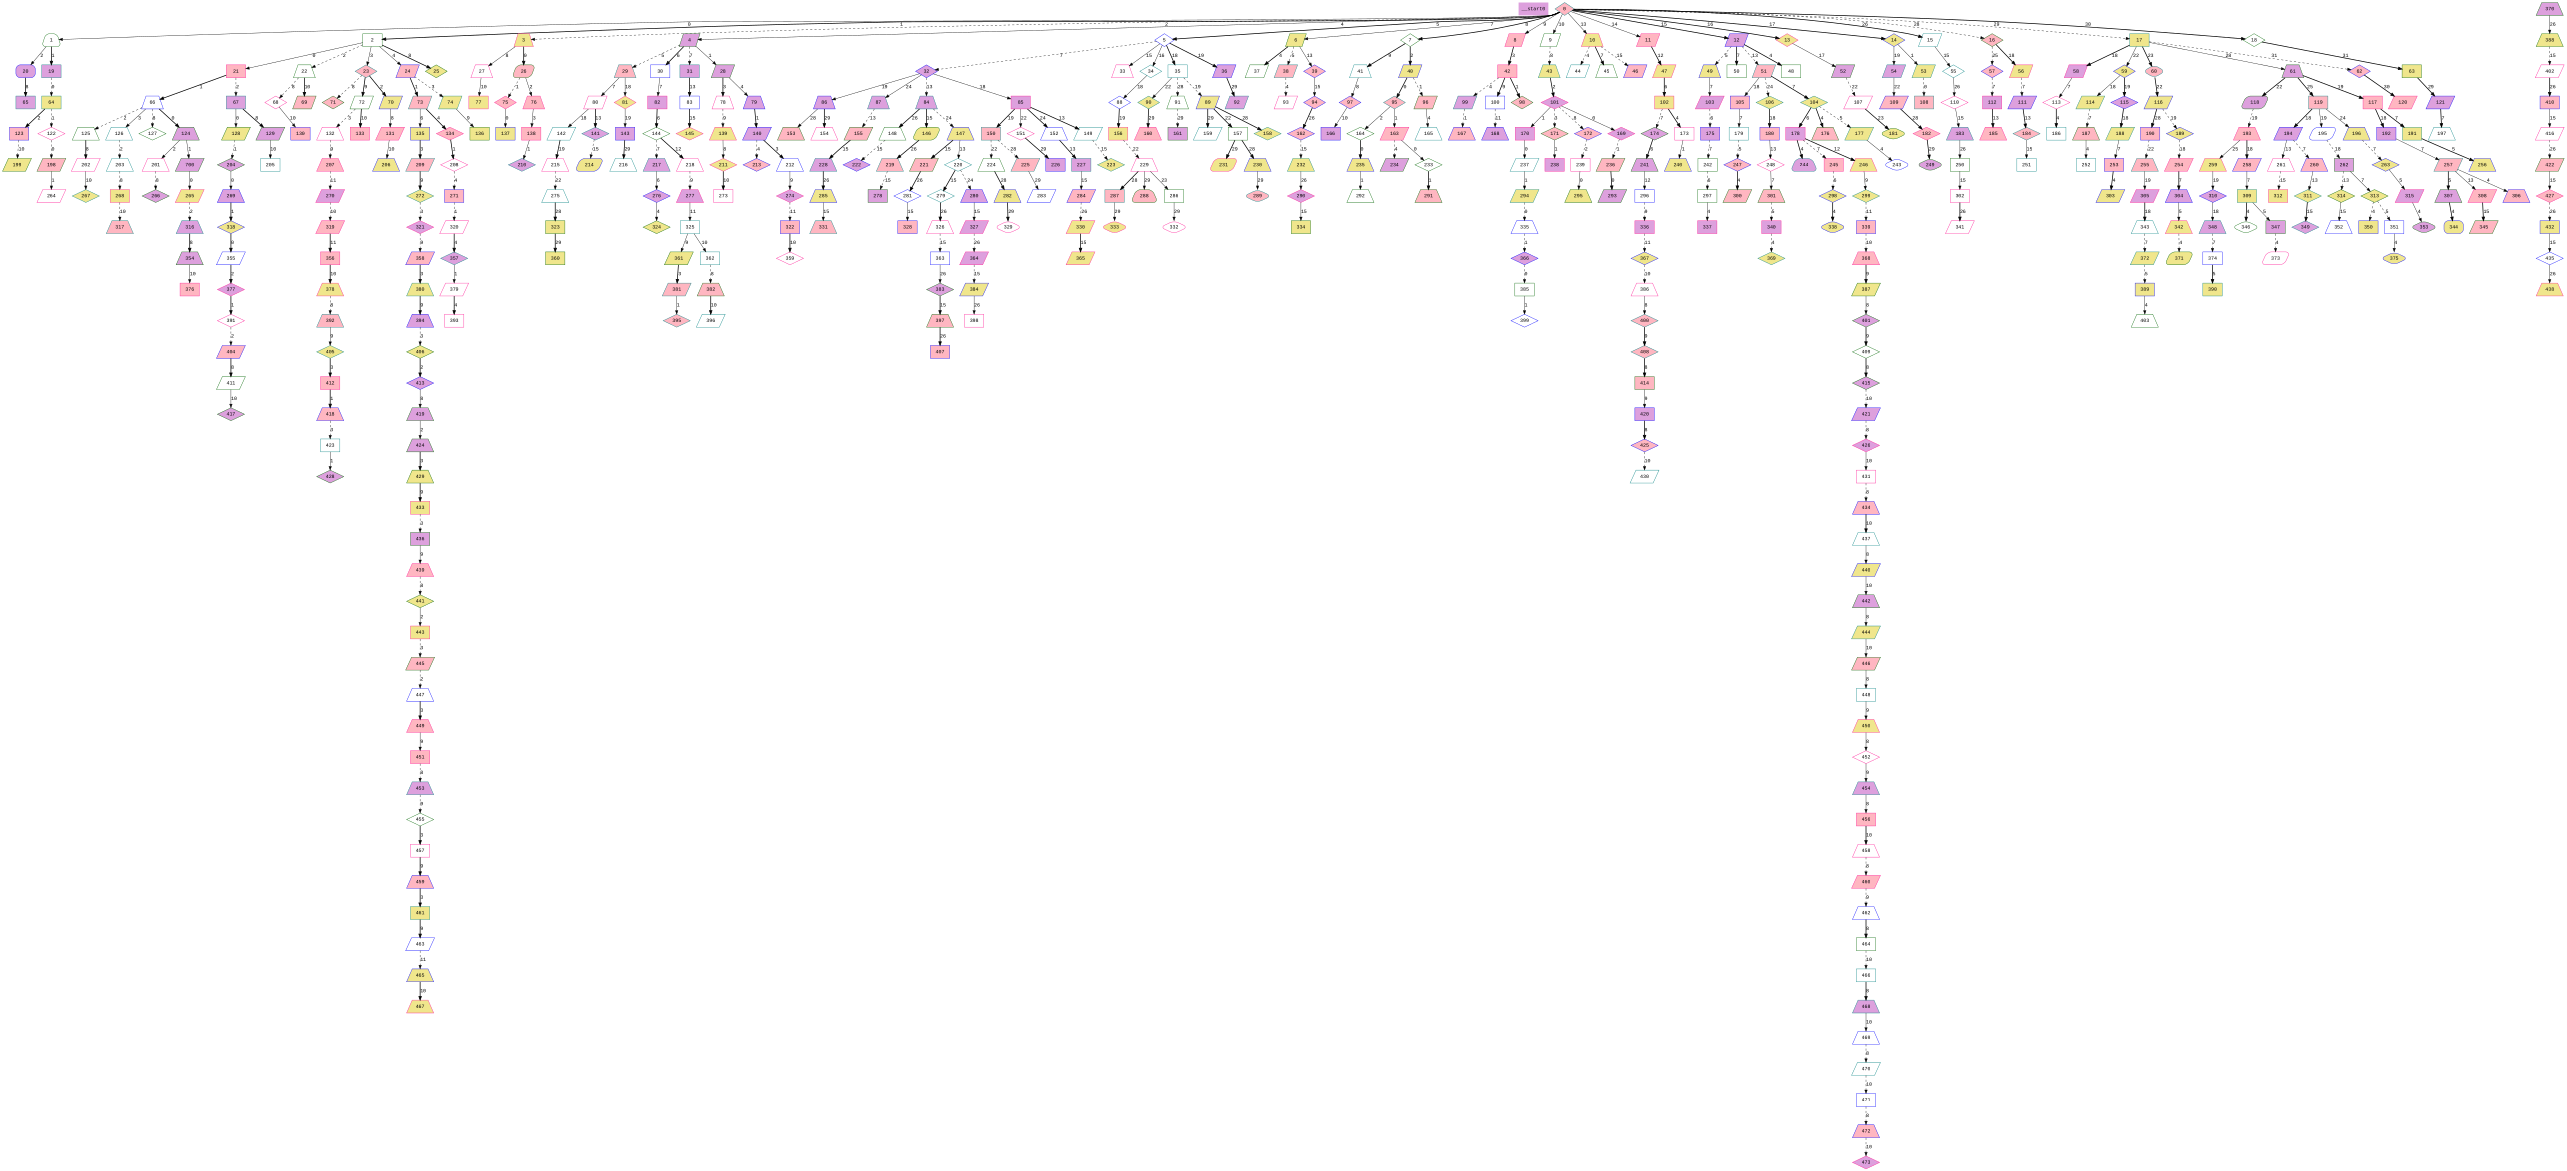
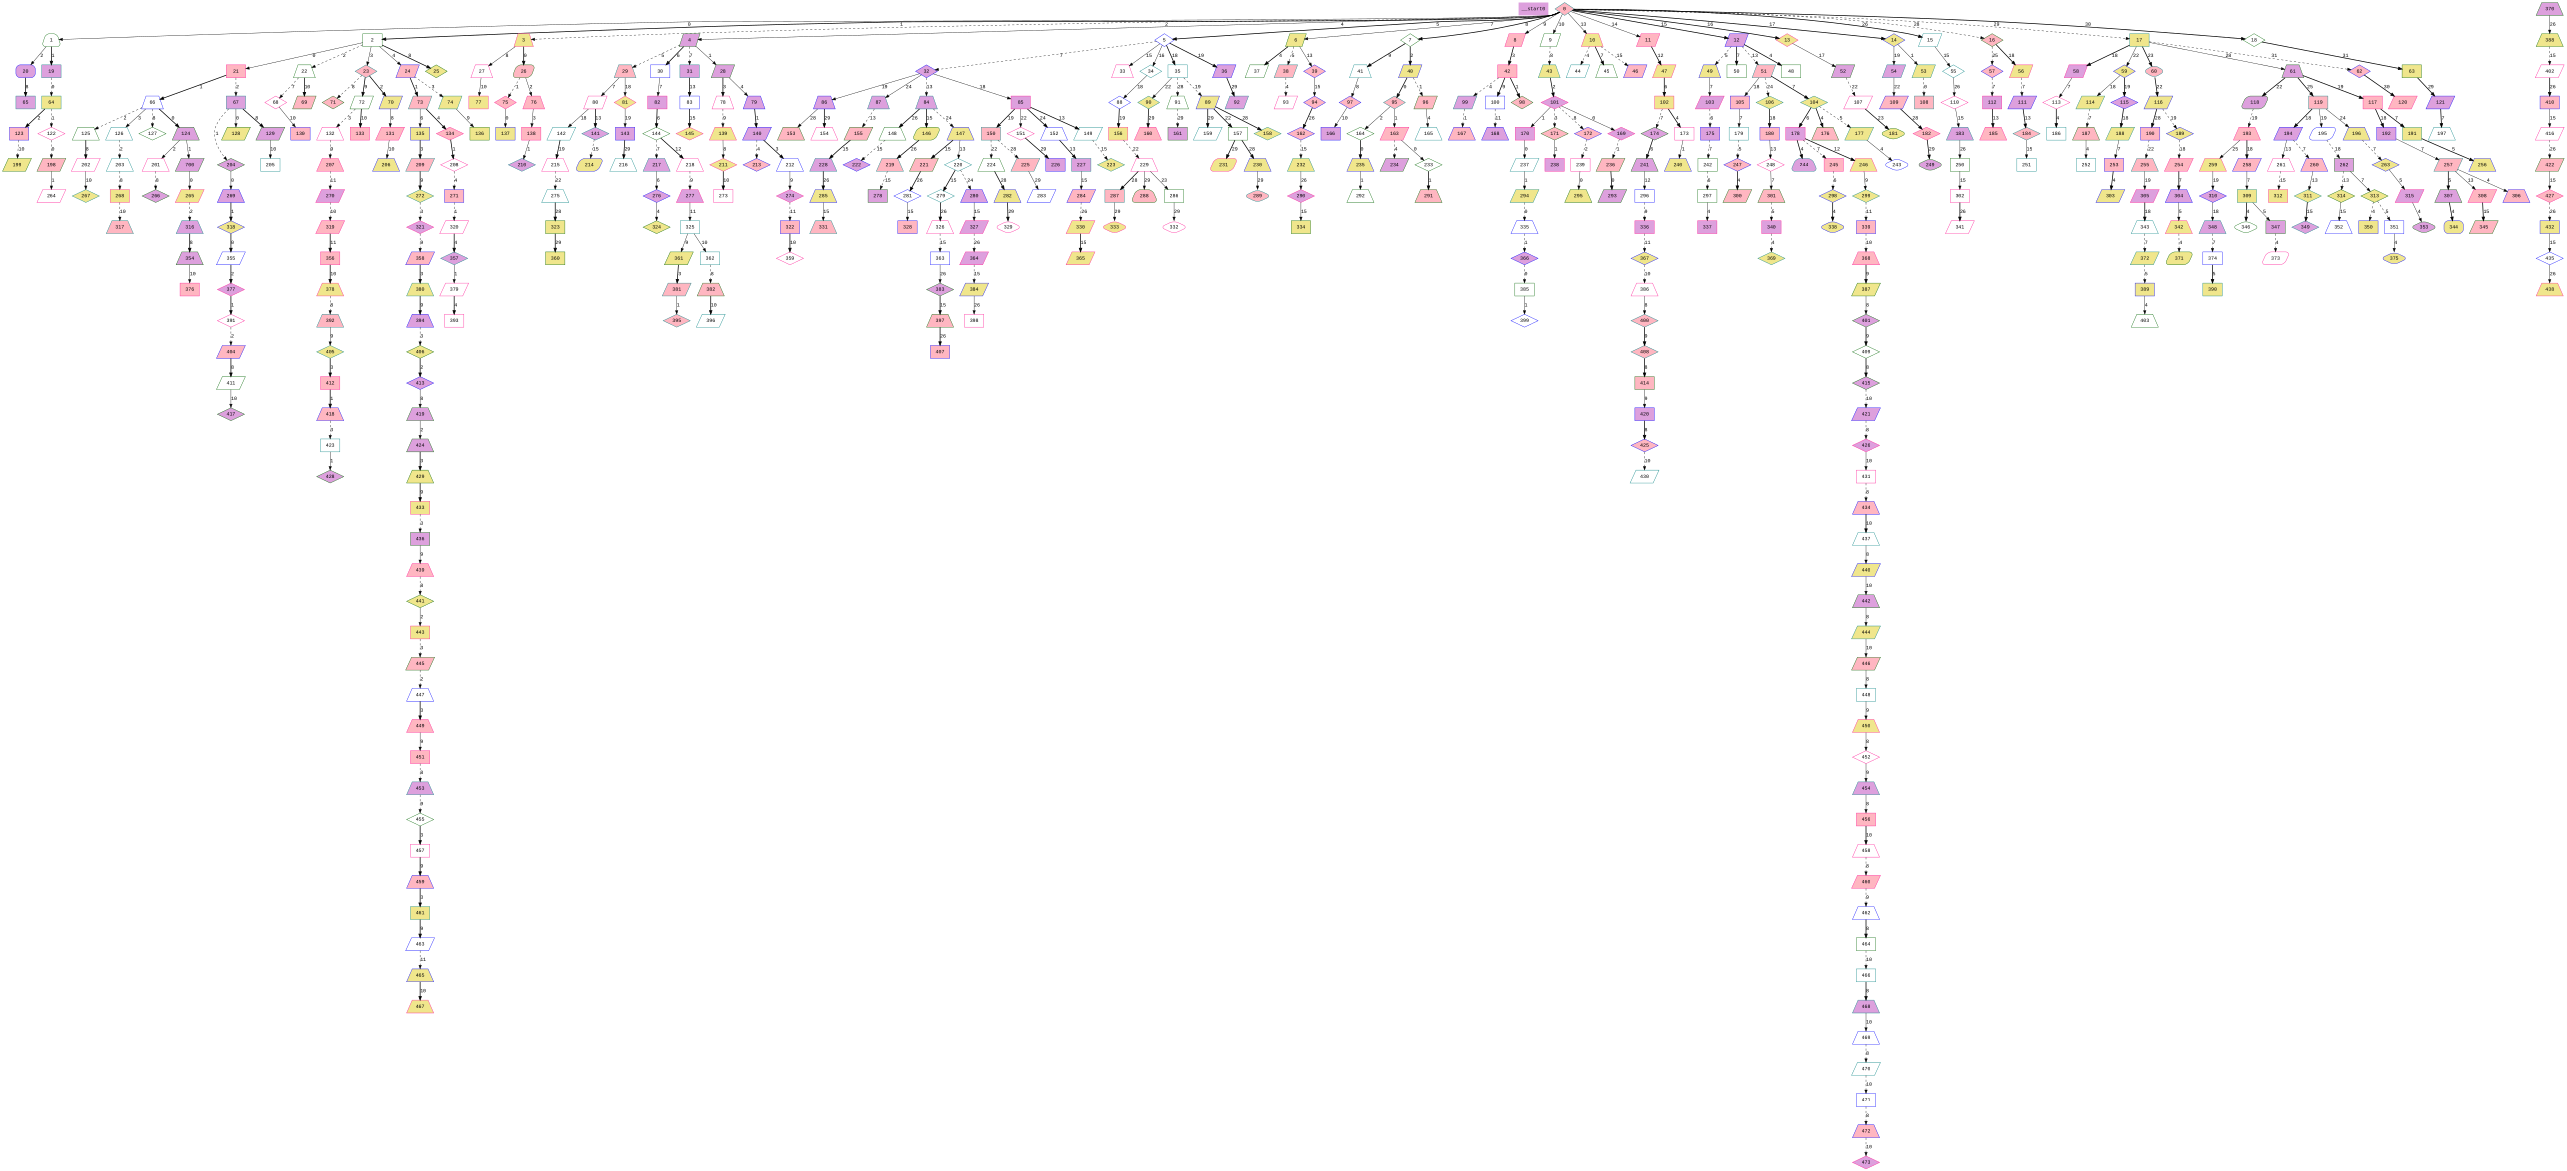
edge "22" -> "68": label "8" -> "7"
edge "128" -> "204": now "67" -> "204"
